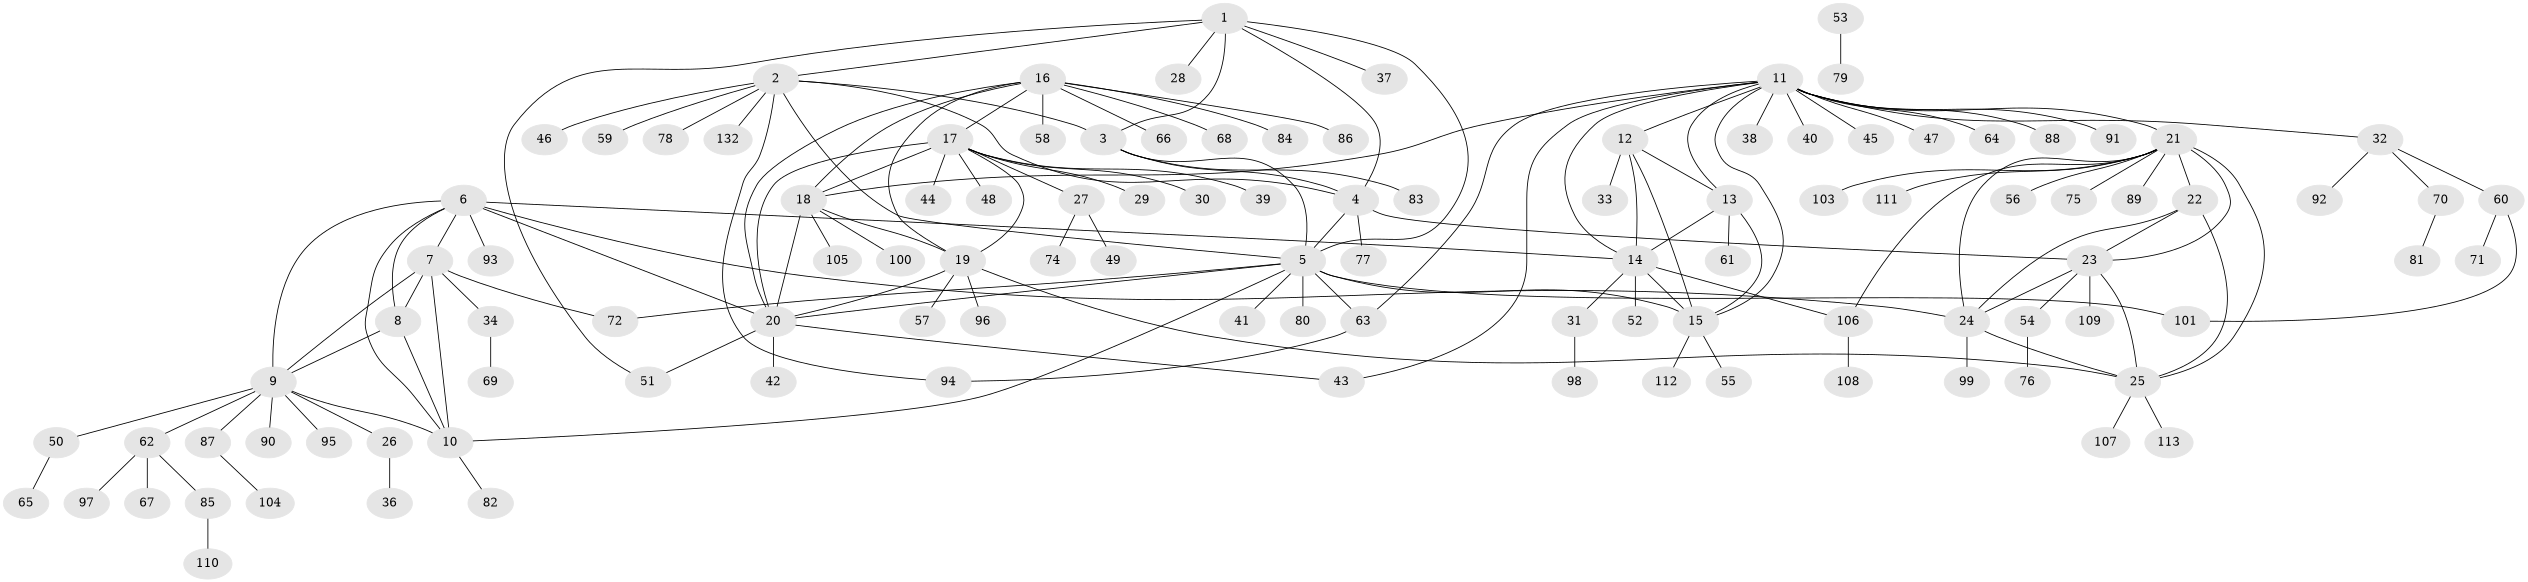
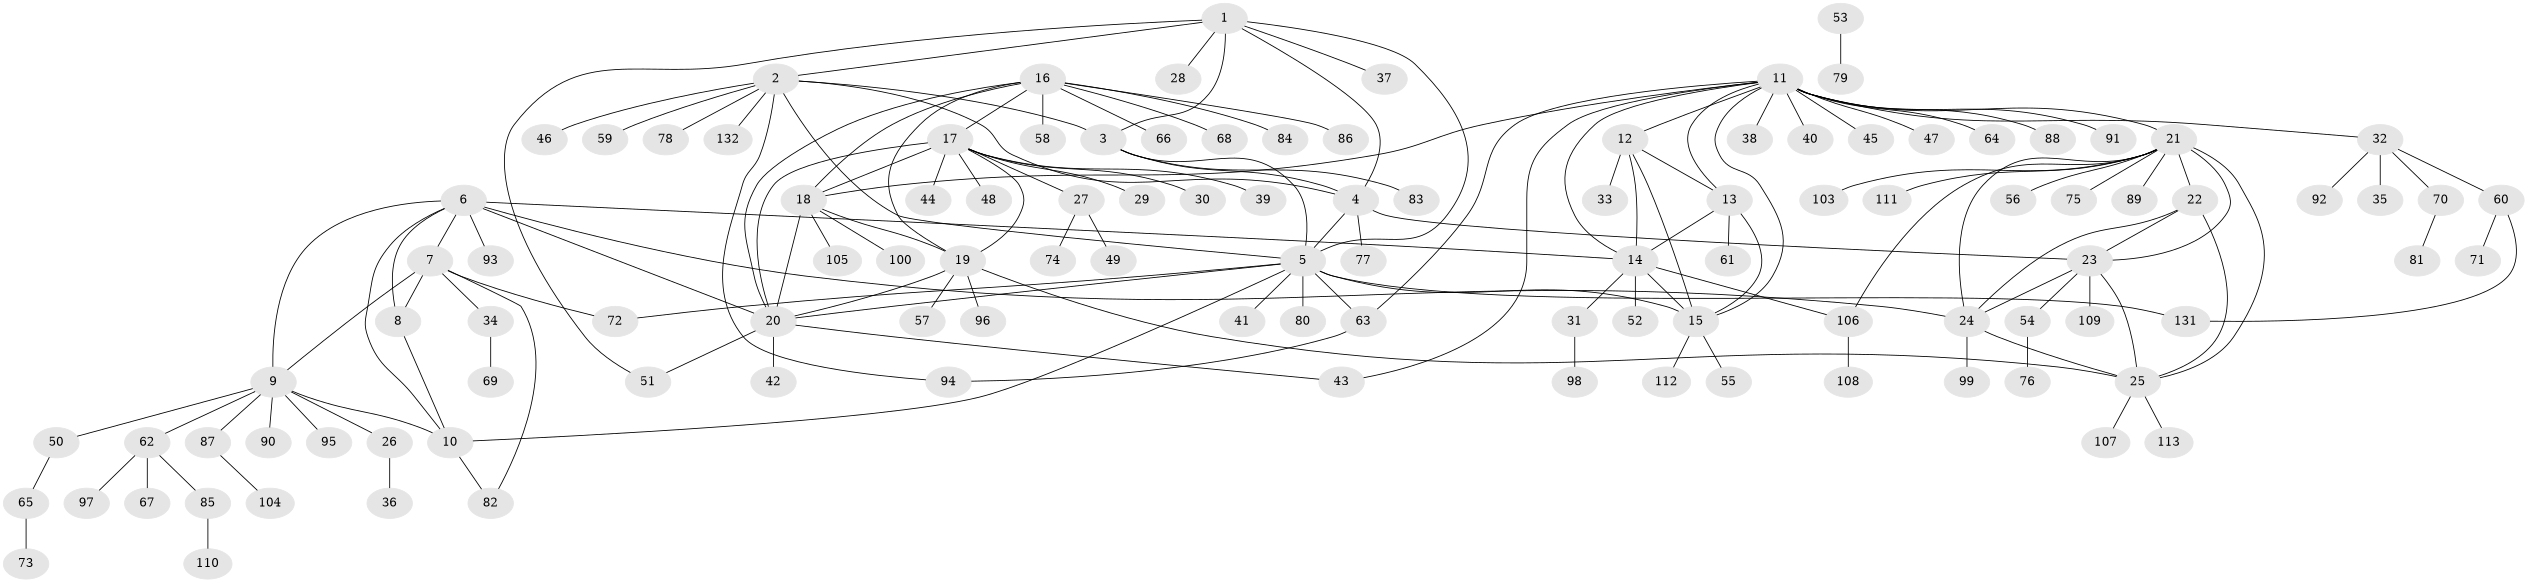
node "35": added
node "101": label "101" -> "131"
edge "8" -- "9": removed
edge "7" -- "10": now "7" -- "82"
node "73": added
